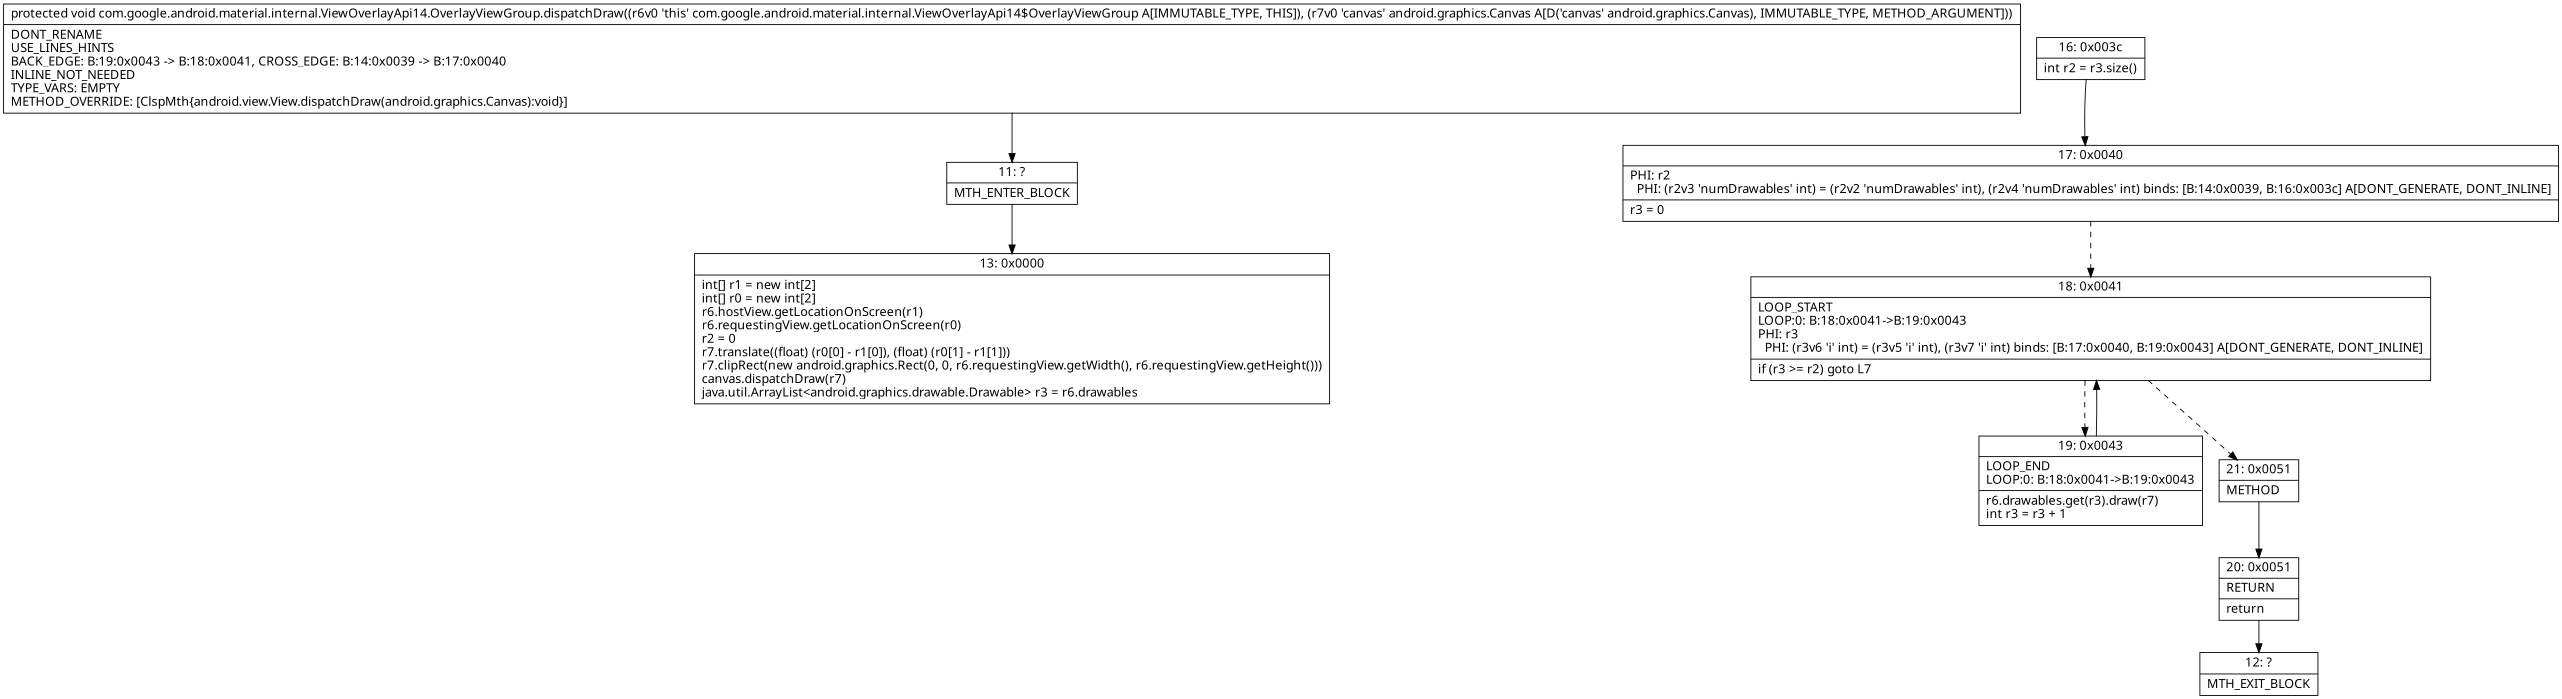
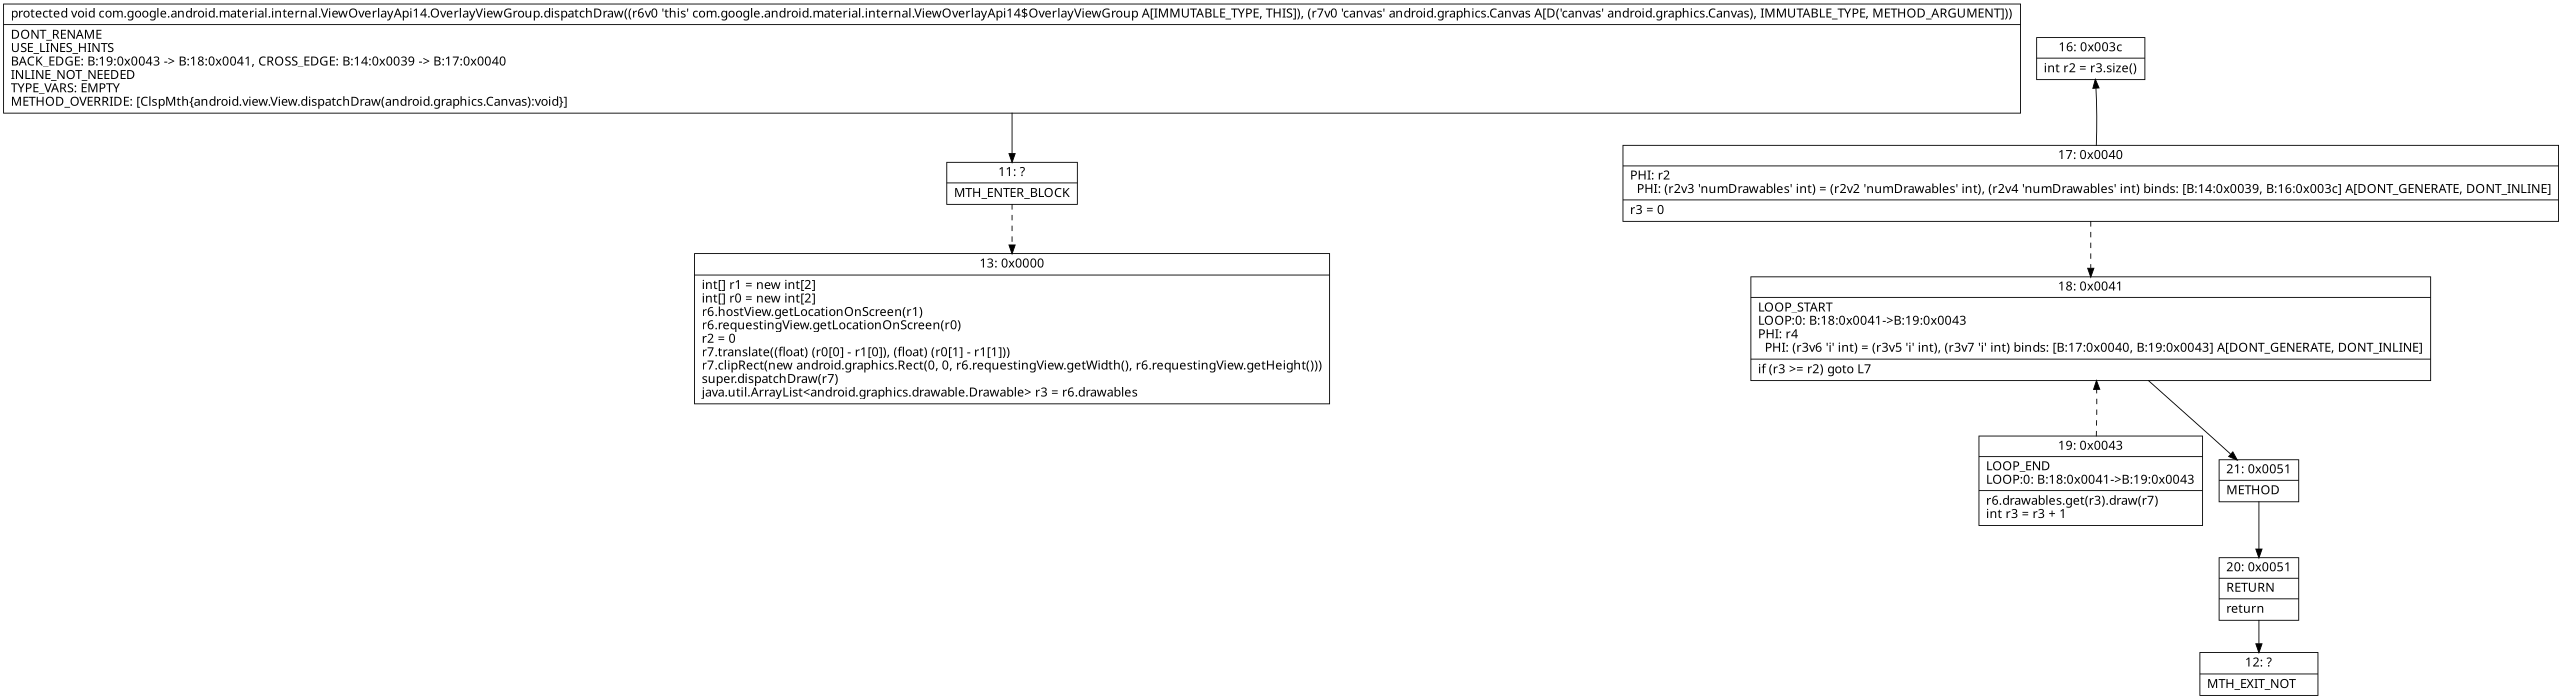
edge "16: 0x003c" -> "17: 0x0040": reversed
edge "11: ?" -> "13: 0x0000": style solid -> dashed
node "18: 0x0041": text "PHI: r3" -> "PHI: r4"
node "13: 0x0000": text "canvas.dispatchDraw(r7)" -> "super.dispatchDraw(r7)"
edge "18: 0x0041" -> "19: 0x0043": removed
edge "19: 0x0043" -> "18: 0x0041": style solid -> dashed
edge "18: 0x0041" -> "21: 0x0051": style dashed -> solid
node "12: ?": text "MTH_EXIT_BLOCK" -> "MTH_EXIT_NOT"
